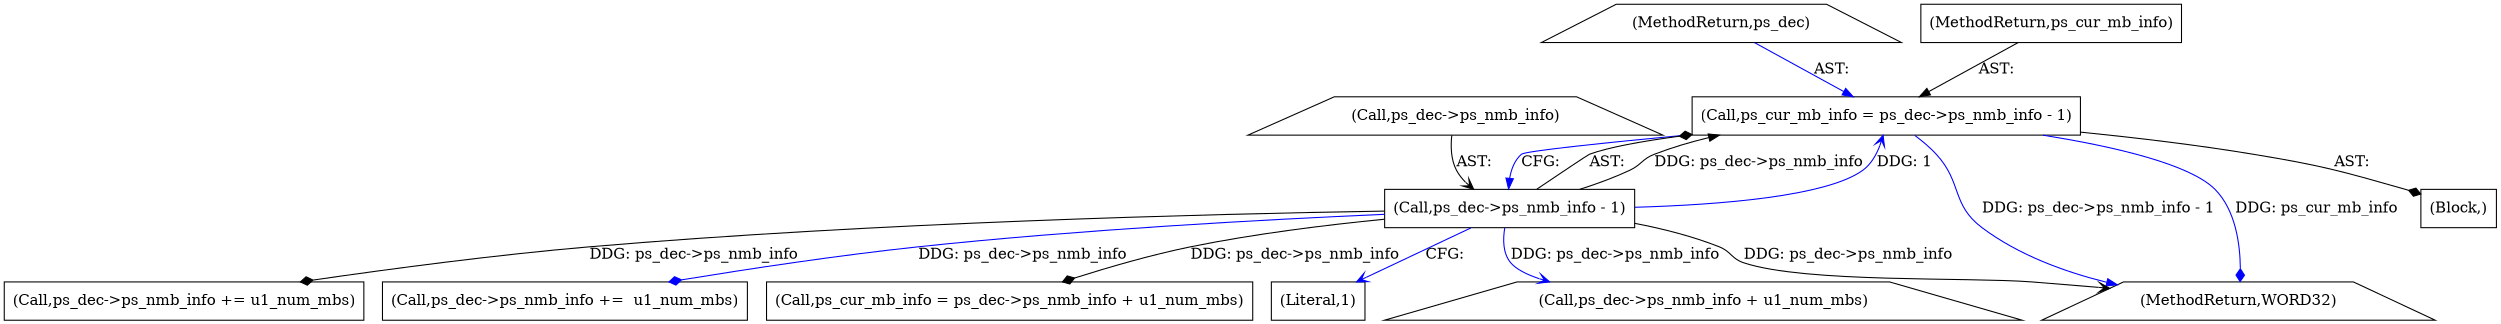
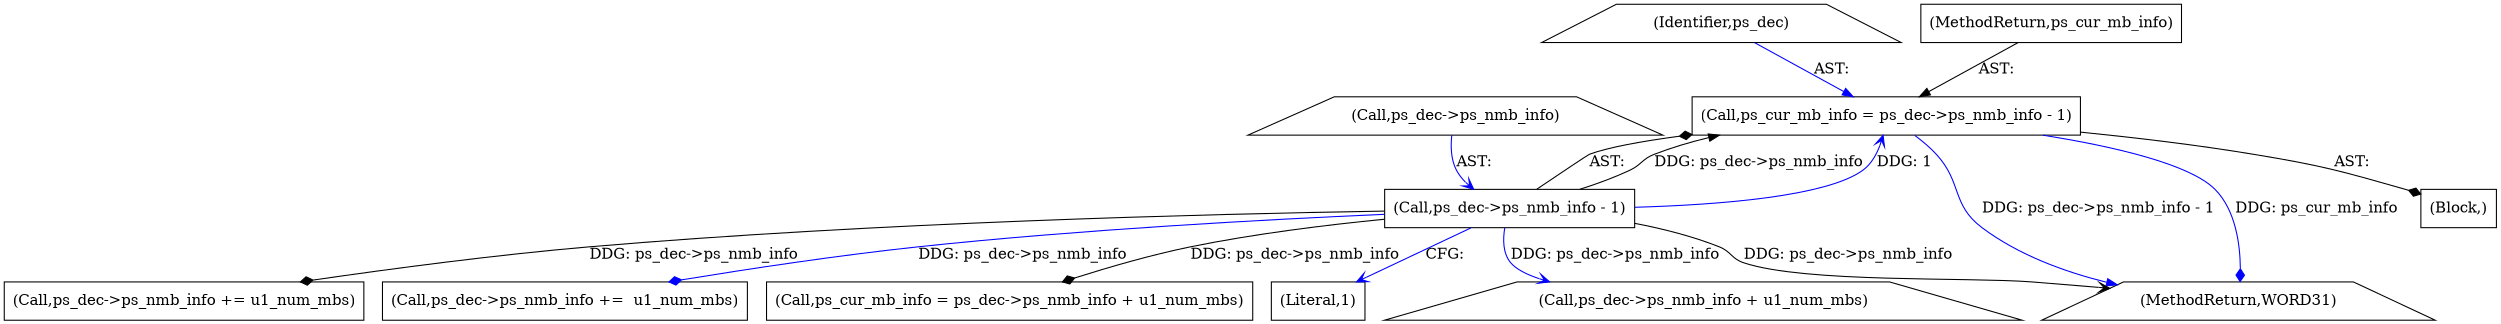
node "(MethodReturn,ps_dec)": label "(MethodReturn,ps_dec)" -> "(Identifier,ps_dec)"
edge "(Call,ps_cur_mb_info = ps_dec->ps_nmb_info - 1)" -> "(Call,ps_dec->ps_nmb_info - 1)": removed, label "CFG:"
edge "(Call,ps_dec->ps_nmb_info)" -> "(Call,ps_dec->ps_nmb_info - 1)": color black -> blue
node "(MethodReturn,WORD32)": label "(MethodReturn,WORD32)" -> "(MethodReturn,WORD31)"
